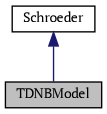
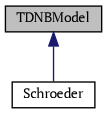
edge "TDNBModel" -> "Schroeder": reversed
